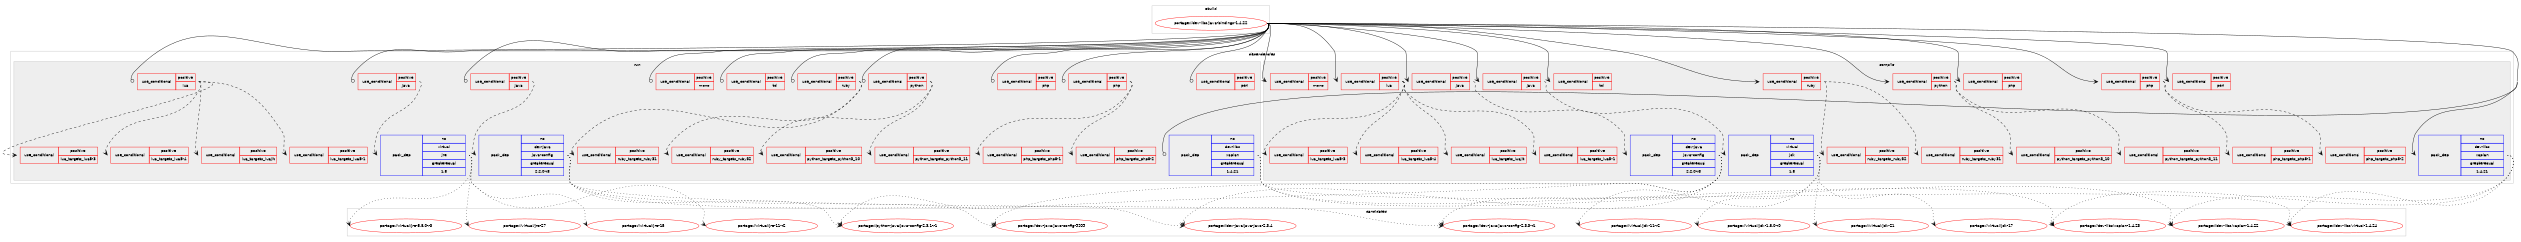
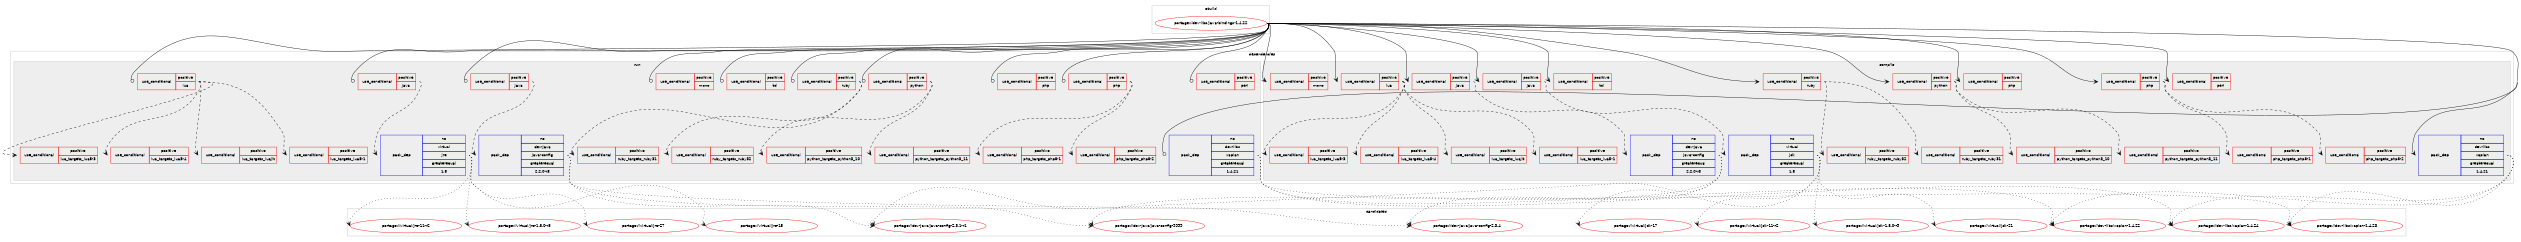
node "portage://virtual/jre-5.8.0-r3": label "portage://virtual/jre-5.8.0-r3" -> "portage://virtual/jre-1.8.0-r3"
node "portage://python-java/java-config-2.3.1-r1": label "portage://python-java/java-config-2.3.1-r1" -> "portage://dev-java/java-config-2.3.1-r1"
node "portage://dev-java/java-java-2.3.4": label "portage://dev-java/java-java-2.3.4" -> "portage://dev-java/java-config-2.3.4"
node "portage://dev-java/java-config-2.3.3-r1": removed
node "portage://dev-libs/virtual-1.4.24": label "portage://dev-libs/virtual-1.4.24" -> "portage://dev-libs/xapian-1.4.24"
